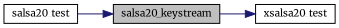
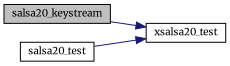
edge "salsa20_test" -> "salsa20_keystream": now "salsa20_test" -> "xsalsa20_test"
